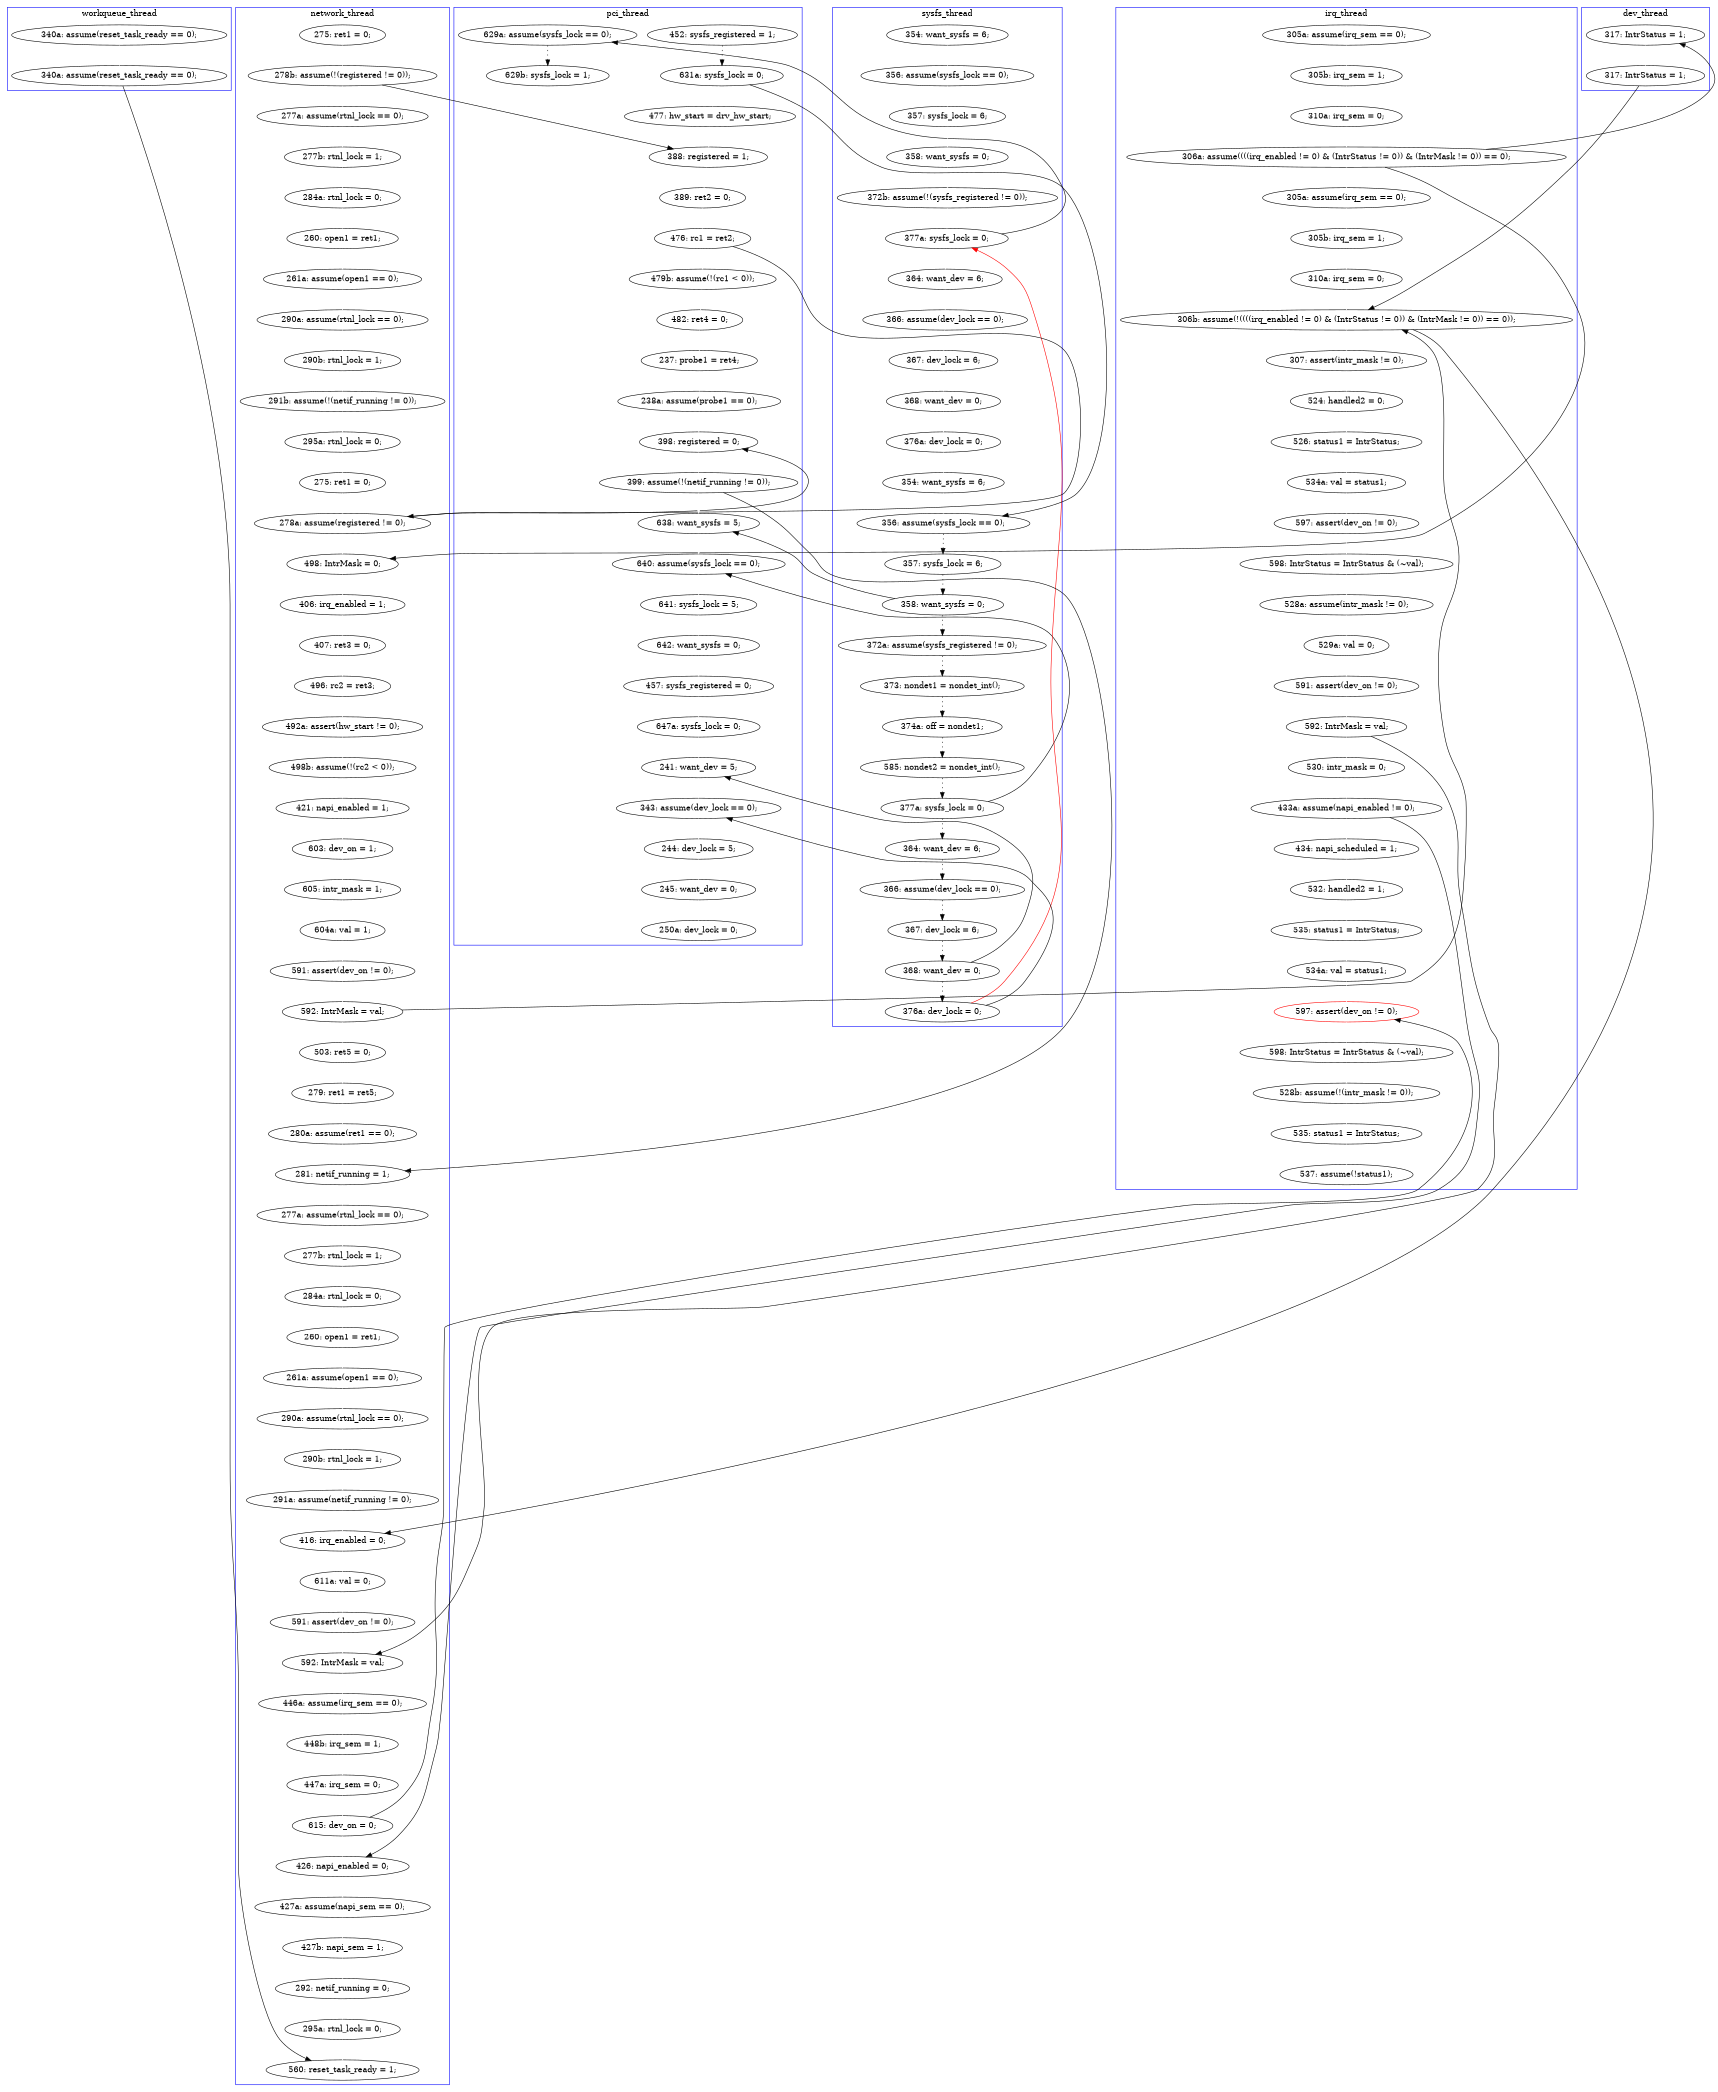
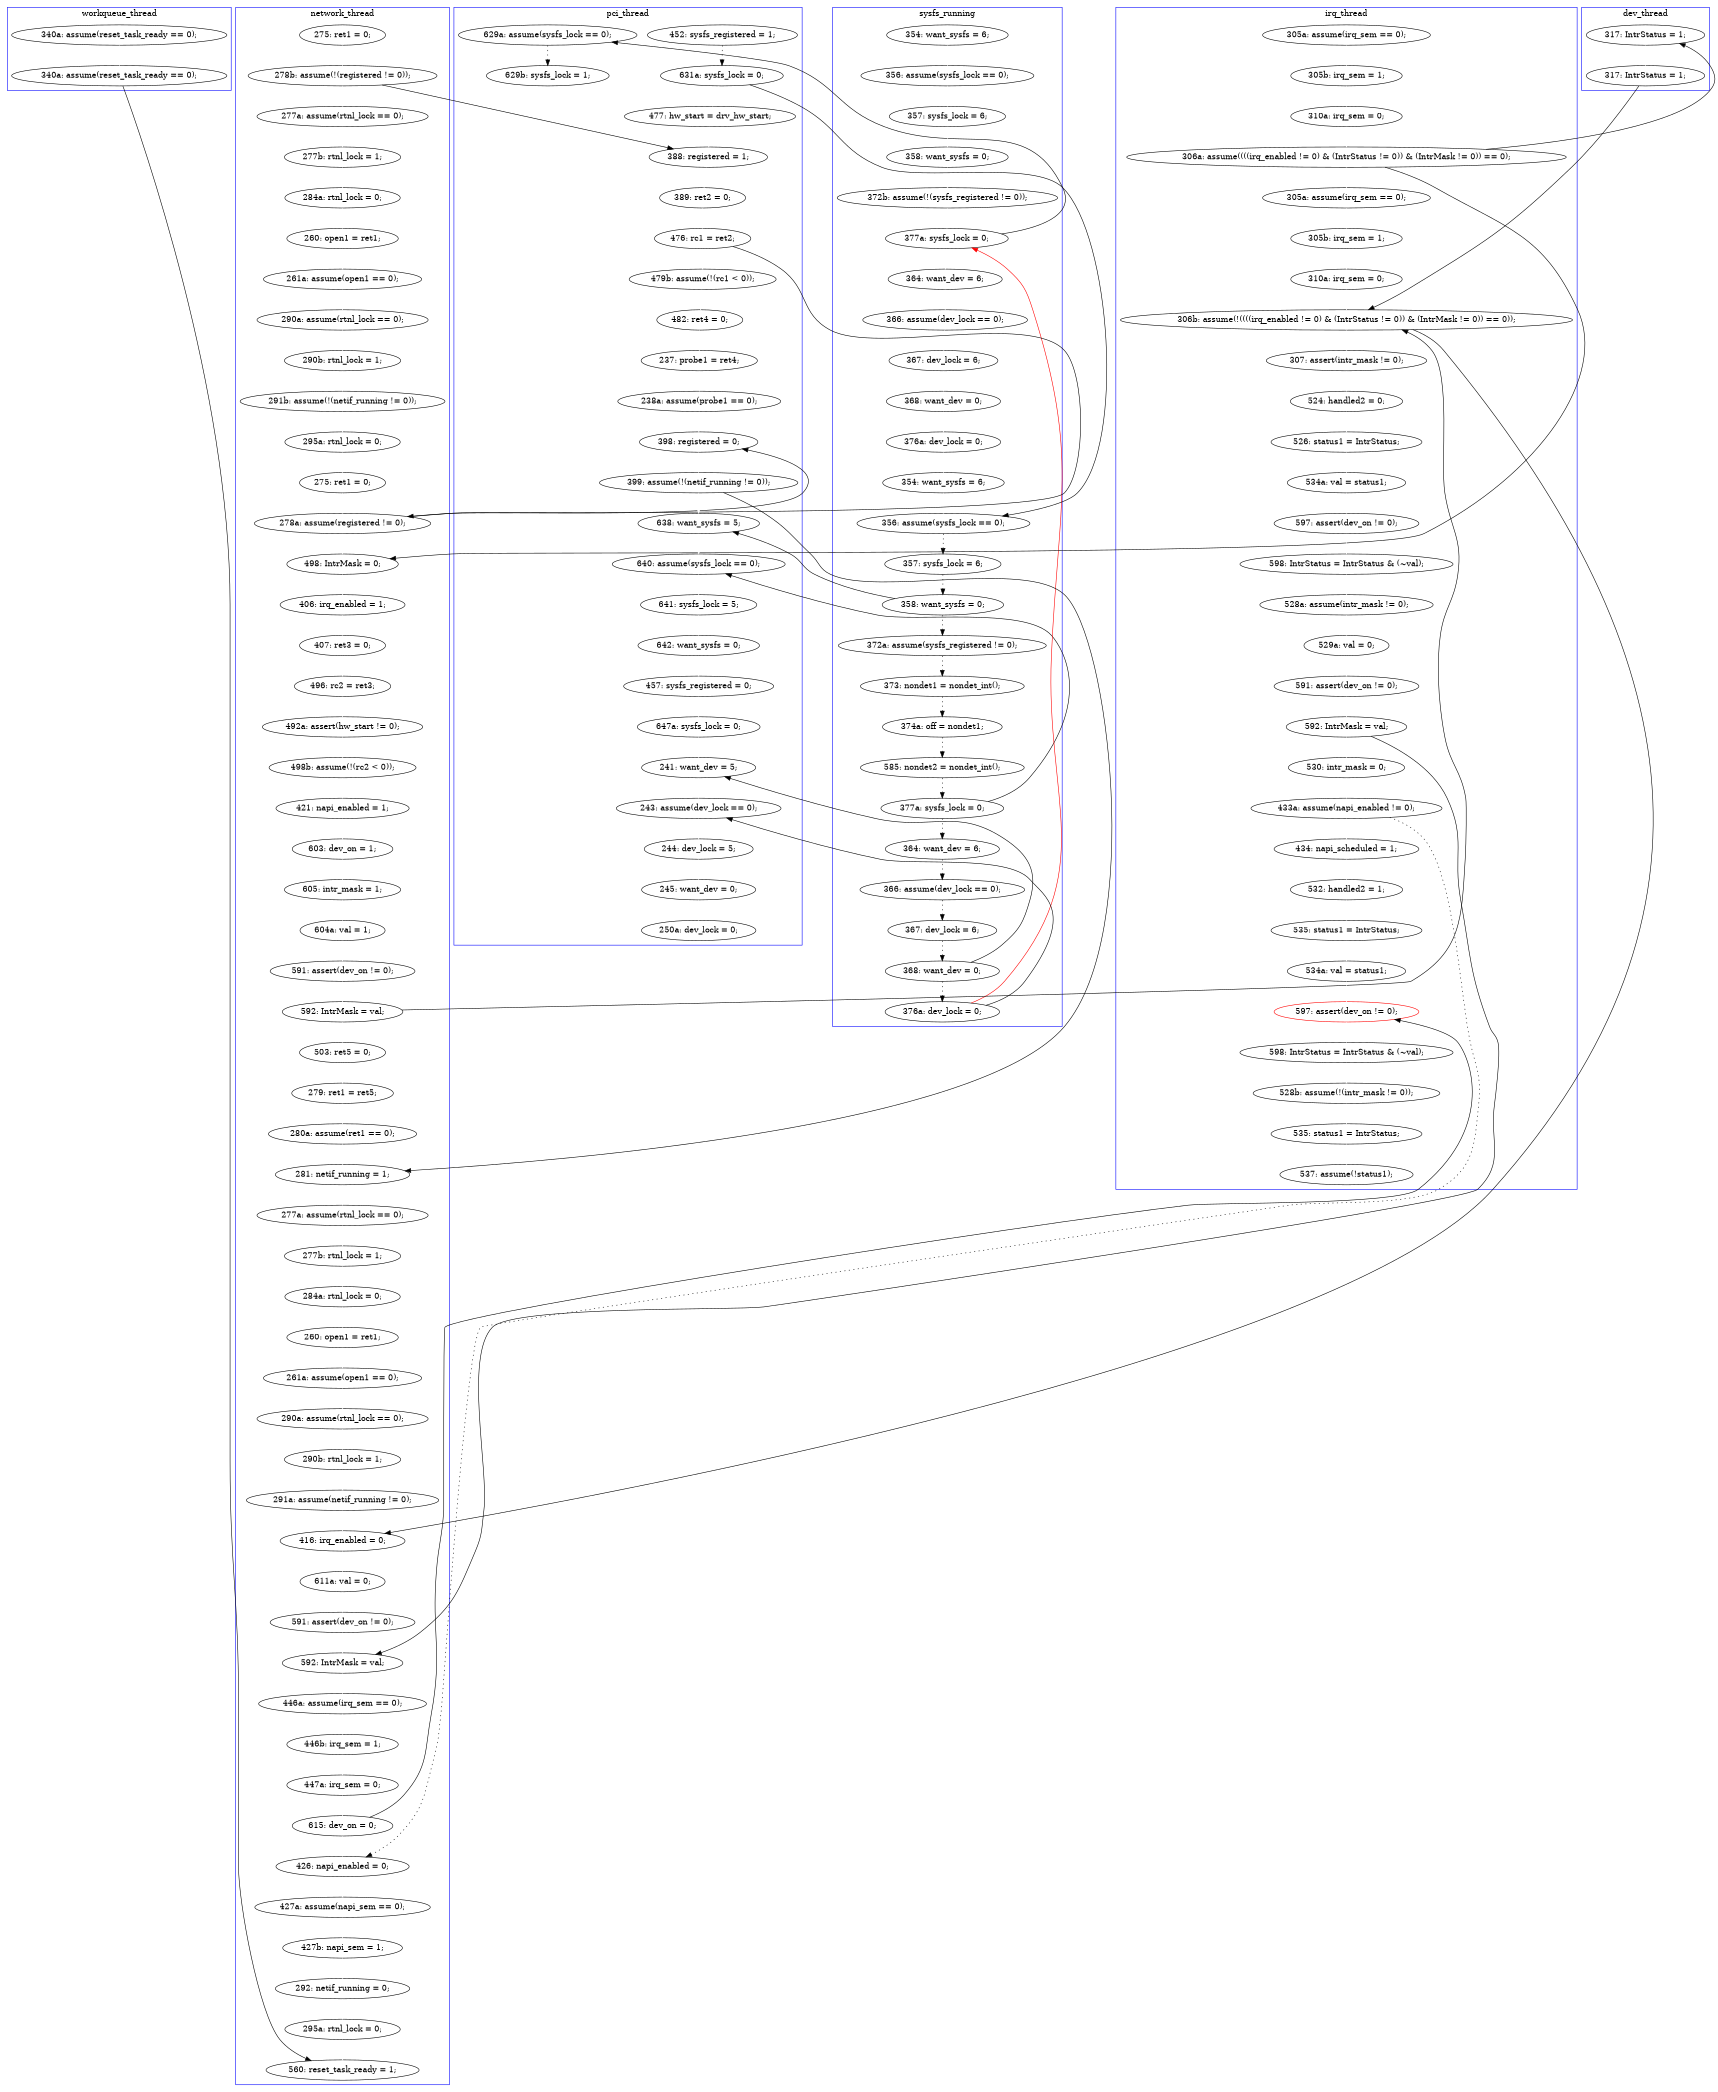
cluster "sysfs_thread": label "sysfs_thread" -> "sysfs_running"
node "343: assume(dev_lock == 0);": label "343: assume(dev_lock == 0);" -> "243: assume(dev_lock == 0);"
edge "433a: assume(napi_enabled != 0);" -> "426: napi_enabled = 0;": style solid -> dotted
node "448b: irq_sem = 1;": label "448b: irq_sem = 1;" -> "446b: irq_sem = 1;"
